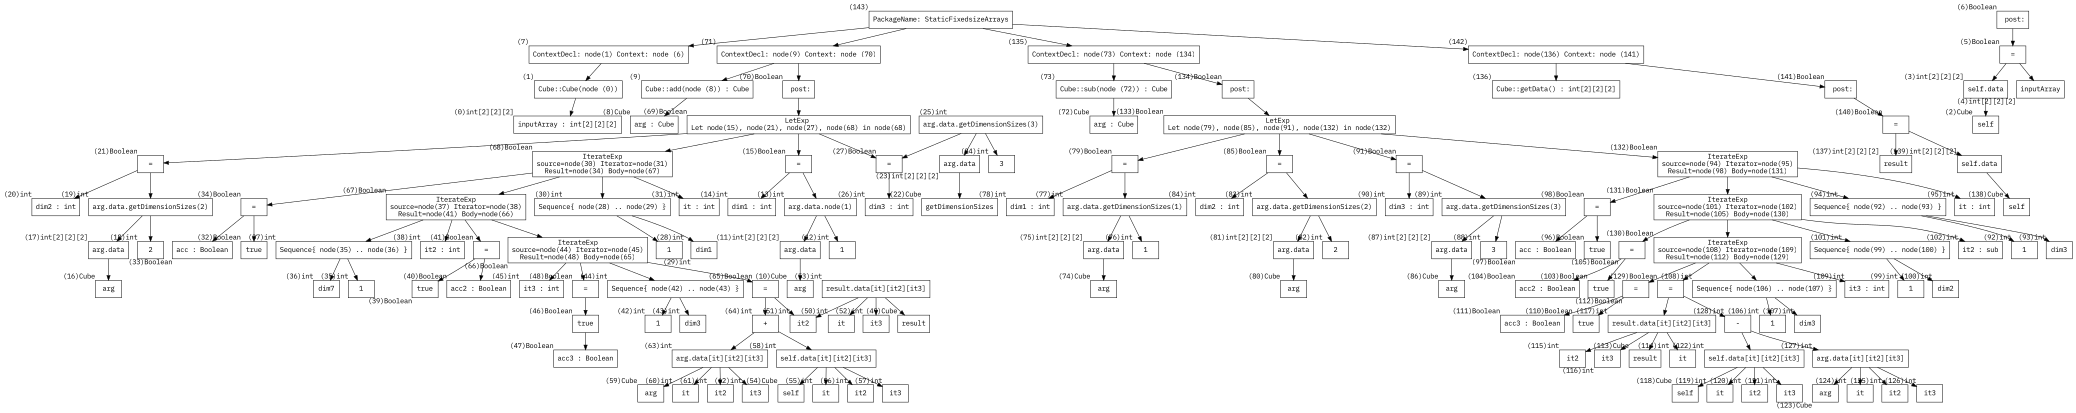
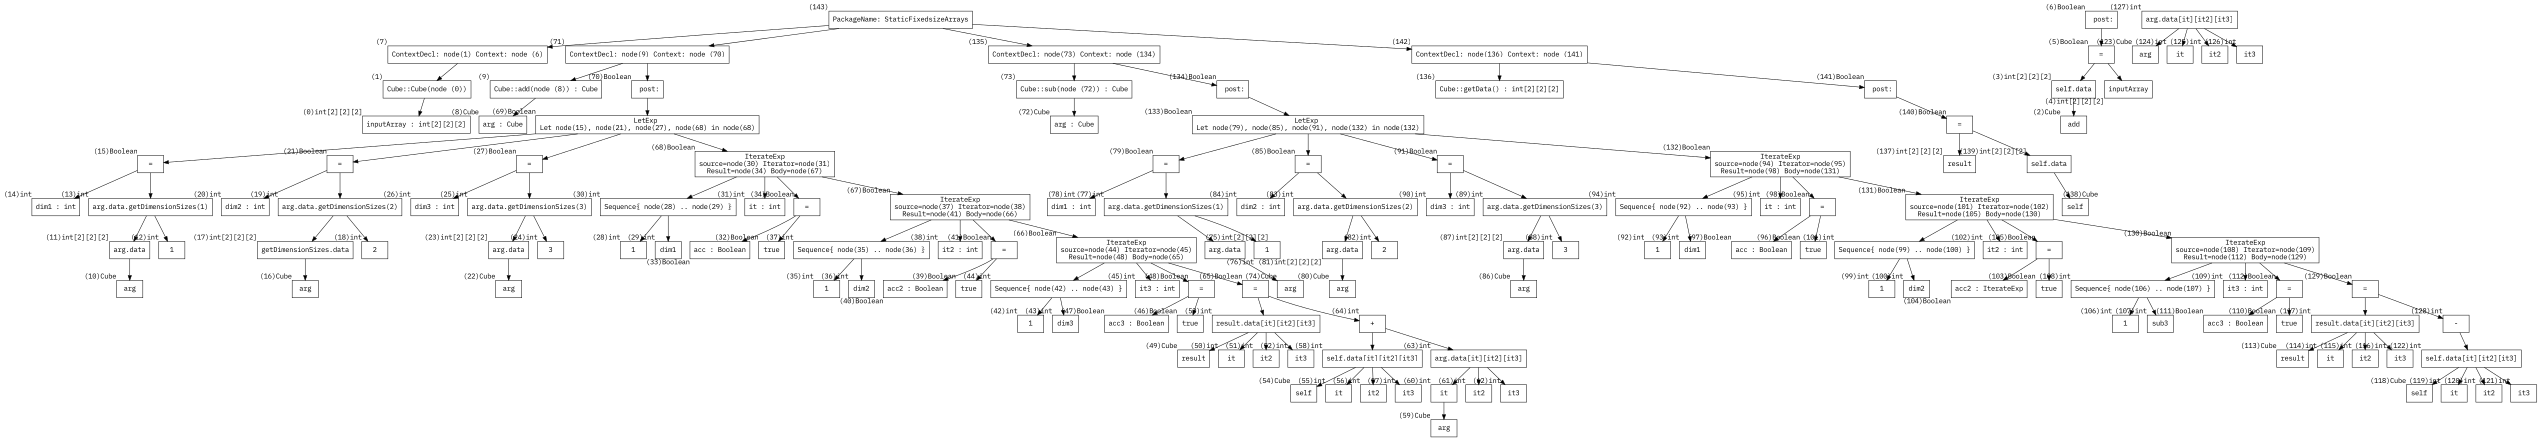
node "self (2)Cube": label "self (2)Cube" -> "add (2)Cube"
edge "arg.data.getDimensionSizes(3) (25)int" -> "= (27)Boolean": reversed
node "arg.data.node(1) (13)int": label "arg.data.node(1) (13)int" -> "arg.data.getDimensionSizes(1) (13)int"
node "getDimensionSizes (22)Cube": label "getDimensionSizes (22)Cube" -> "arg (22)Cube"
node "arg.data (17)int[2][2][2]": label "arg.data (17)int[2][2][2]" -> "getDimensionSizes.data (17)int[2][2][2]"
node "it2 : sub (102)int": label "it2 : sub (102)int" -> "it2 : int (102)int"
node "dim3 (93)int": label "dim3 (93)int" -> "dim1 (93)int"
node "dim7 (36)int": label "dim7 (36)int" -> "dim2 (36)int"
node "acc2 : Boolean (104)Boolean": label "acc2 : Boolean (104)Boolean" -> "acc2 : IterateExp (104)Boolean"
edge "= (65)Boolean" -> "it2 (51)int": now "= (65)Boolean" -> "result.data[it][it2][it3] (53)int"
node "dim3 (107)int": label "dim3 (107)int" -> "sub3 (107)int"
edge "true (46)Boolean" -> "acc3 : Boolean (47)Boolean": now "= (48)Boolean" -> "acc3 : Boolean (47)Boolean"
edge "- (128)int" -> "arg.data[it][it2][it3] (127)int": removed
edge "arg.data[it][it2][it3] (63)int" -> "arg (59)Cube": now "it (60)int" -> "arg (59)Cube"
